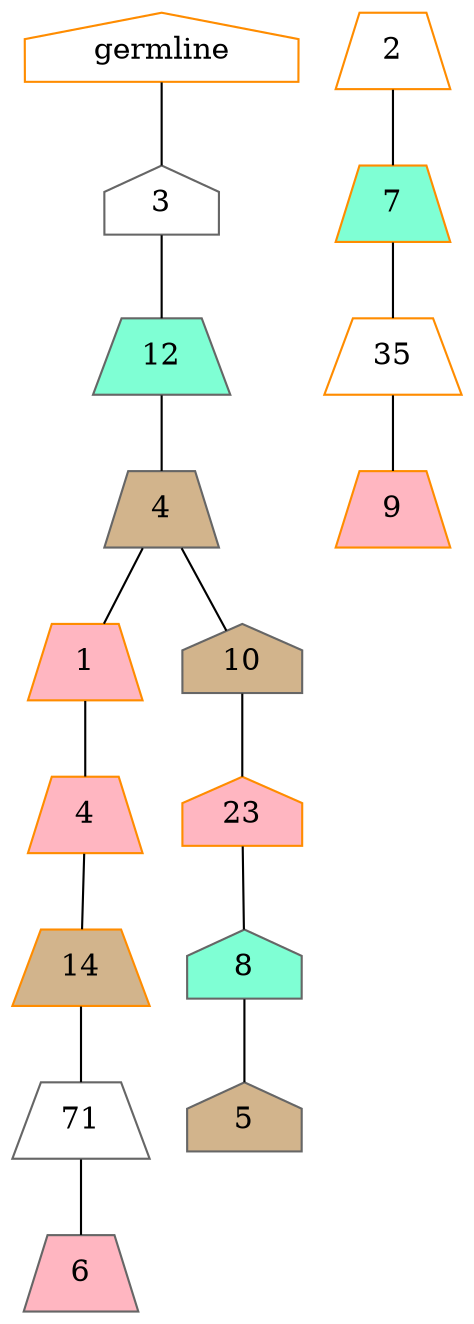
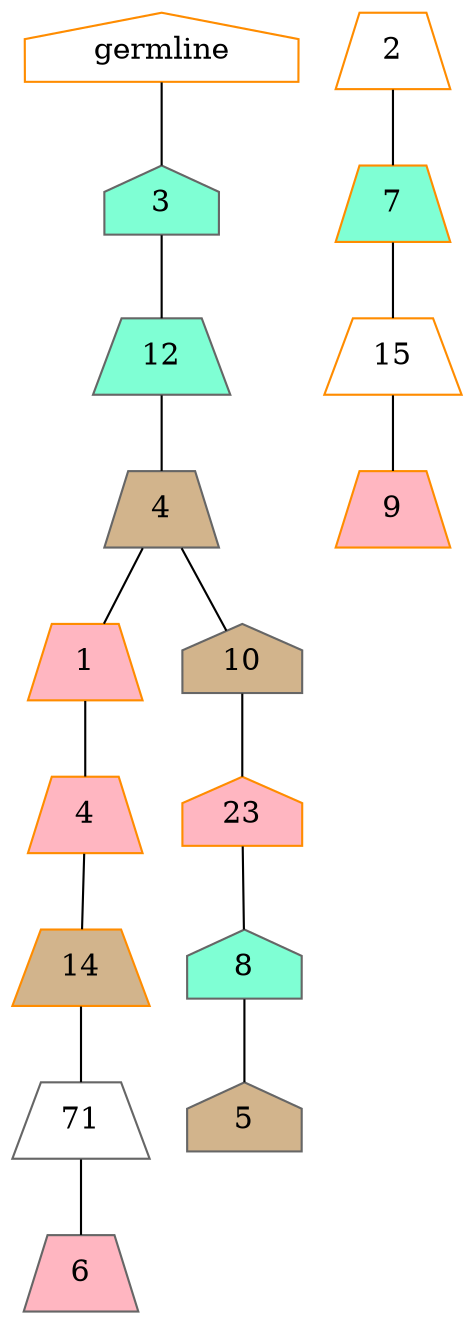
node "3": fillcolor white -> aquamarine
node "35": label "35" -> "15"
